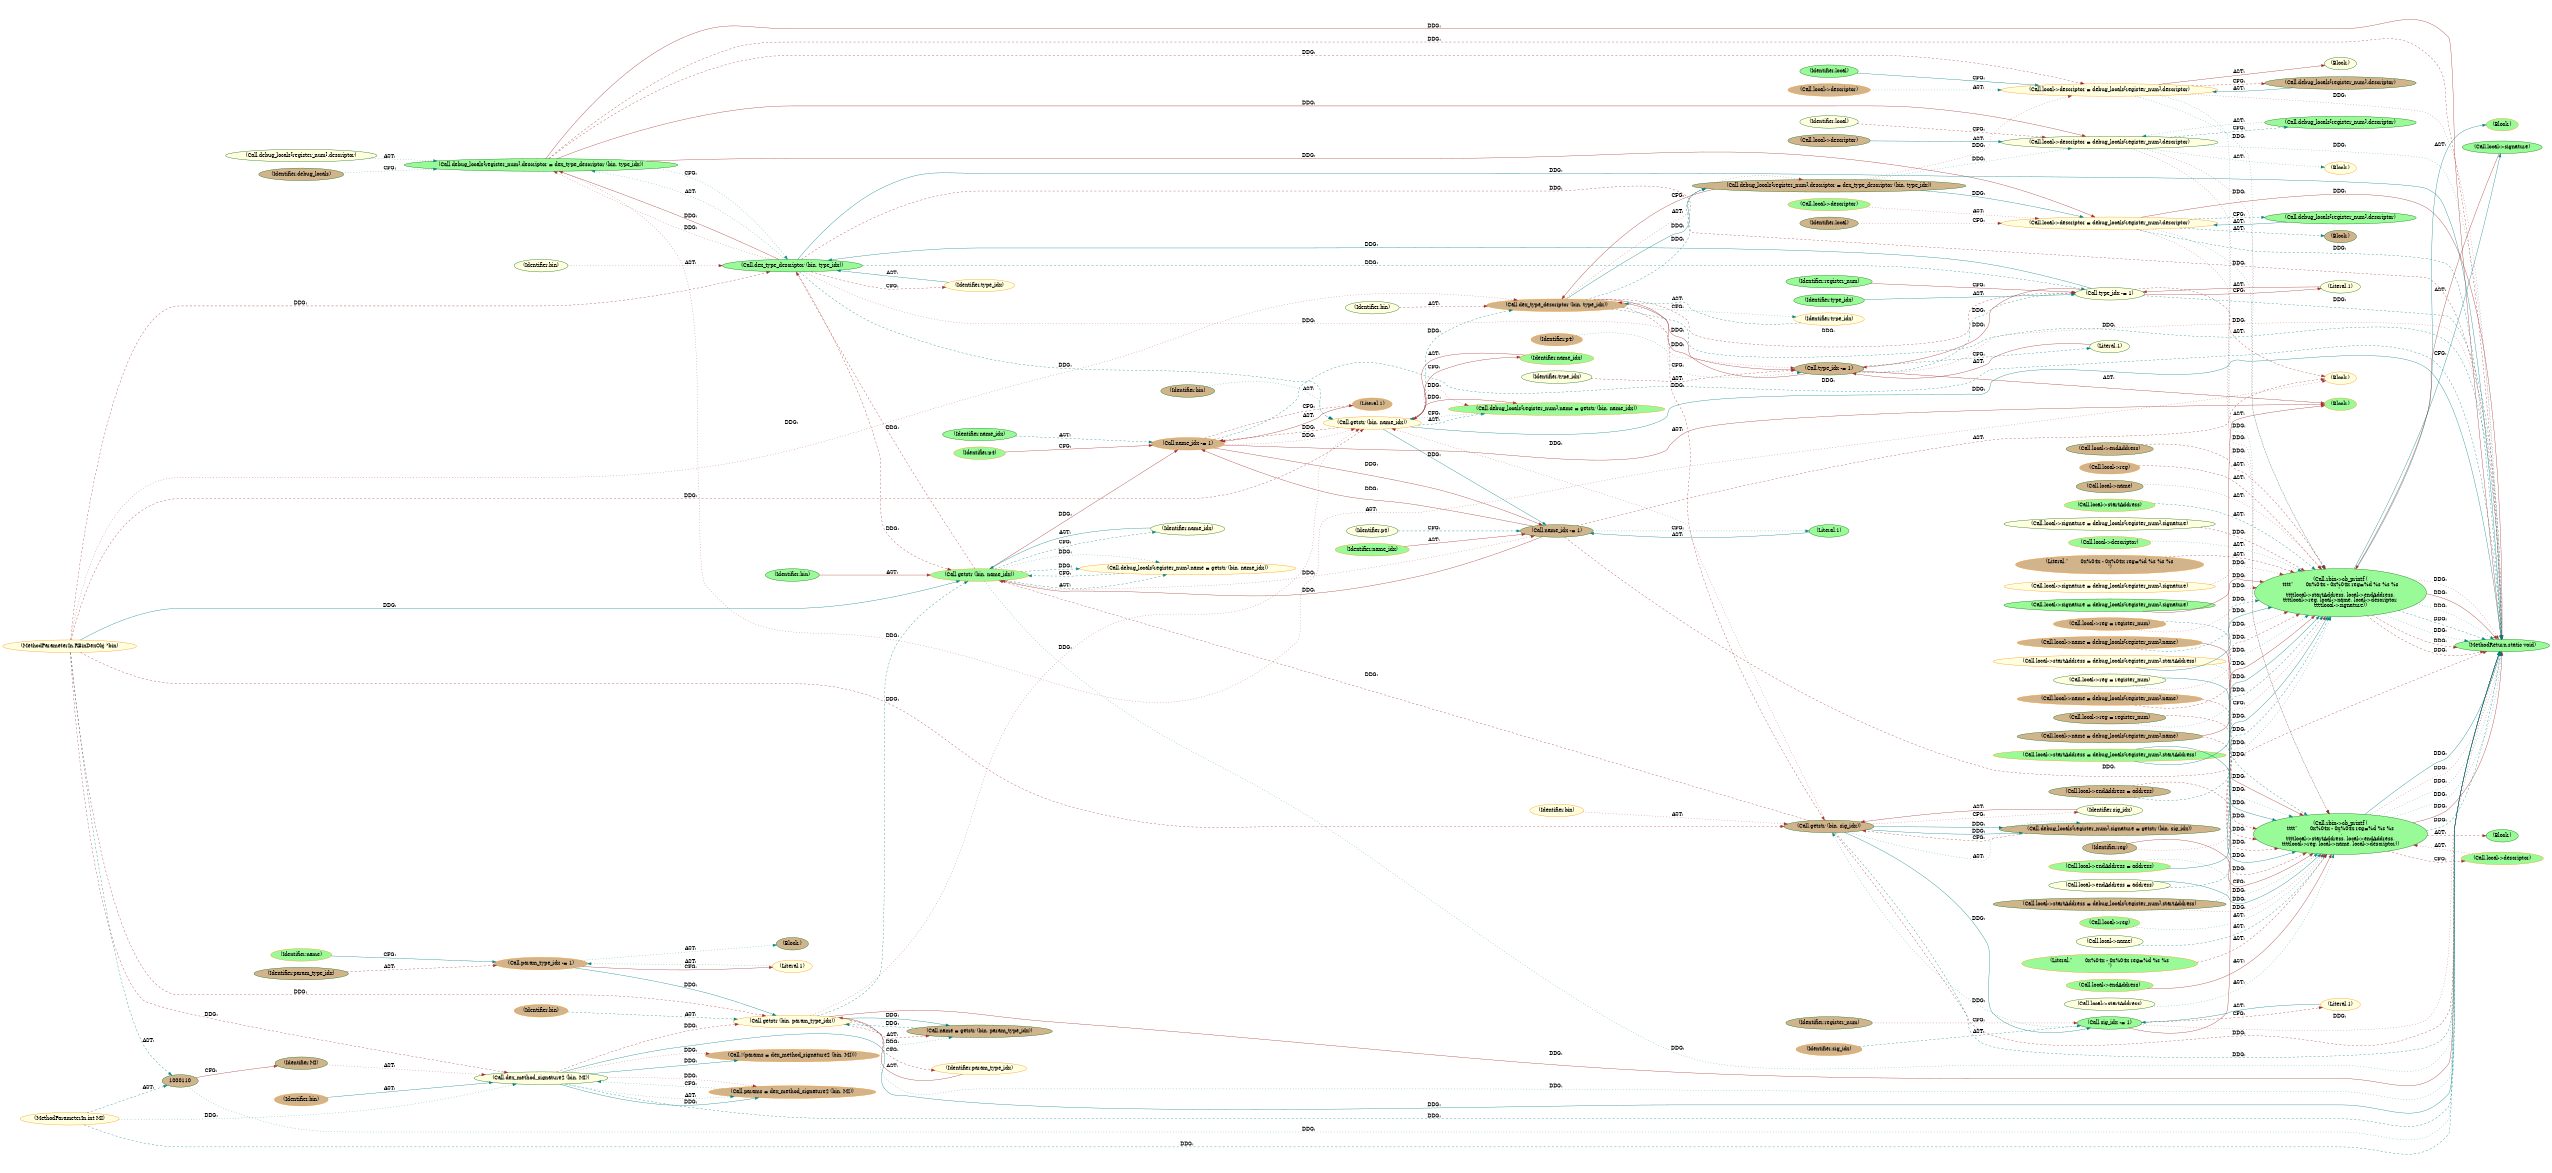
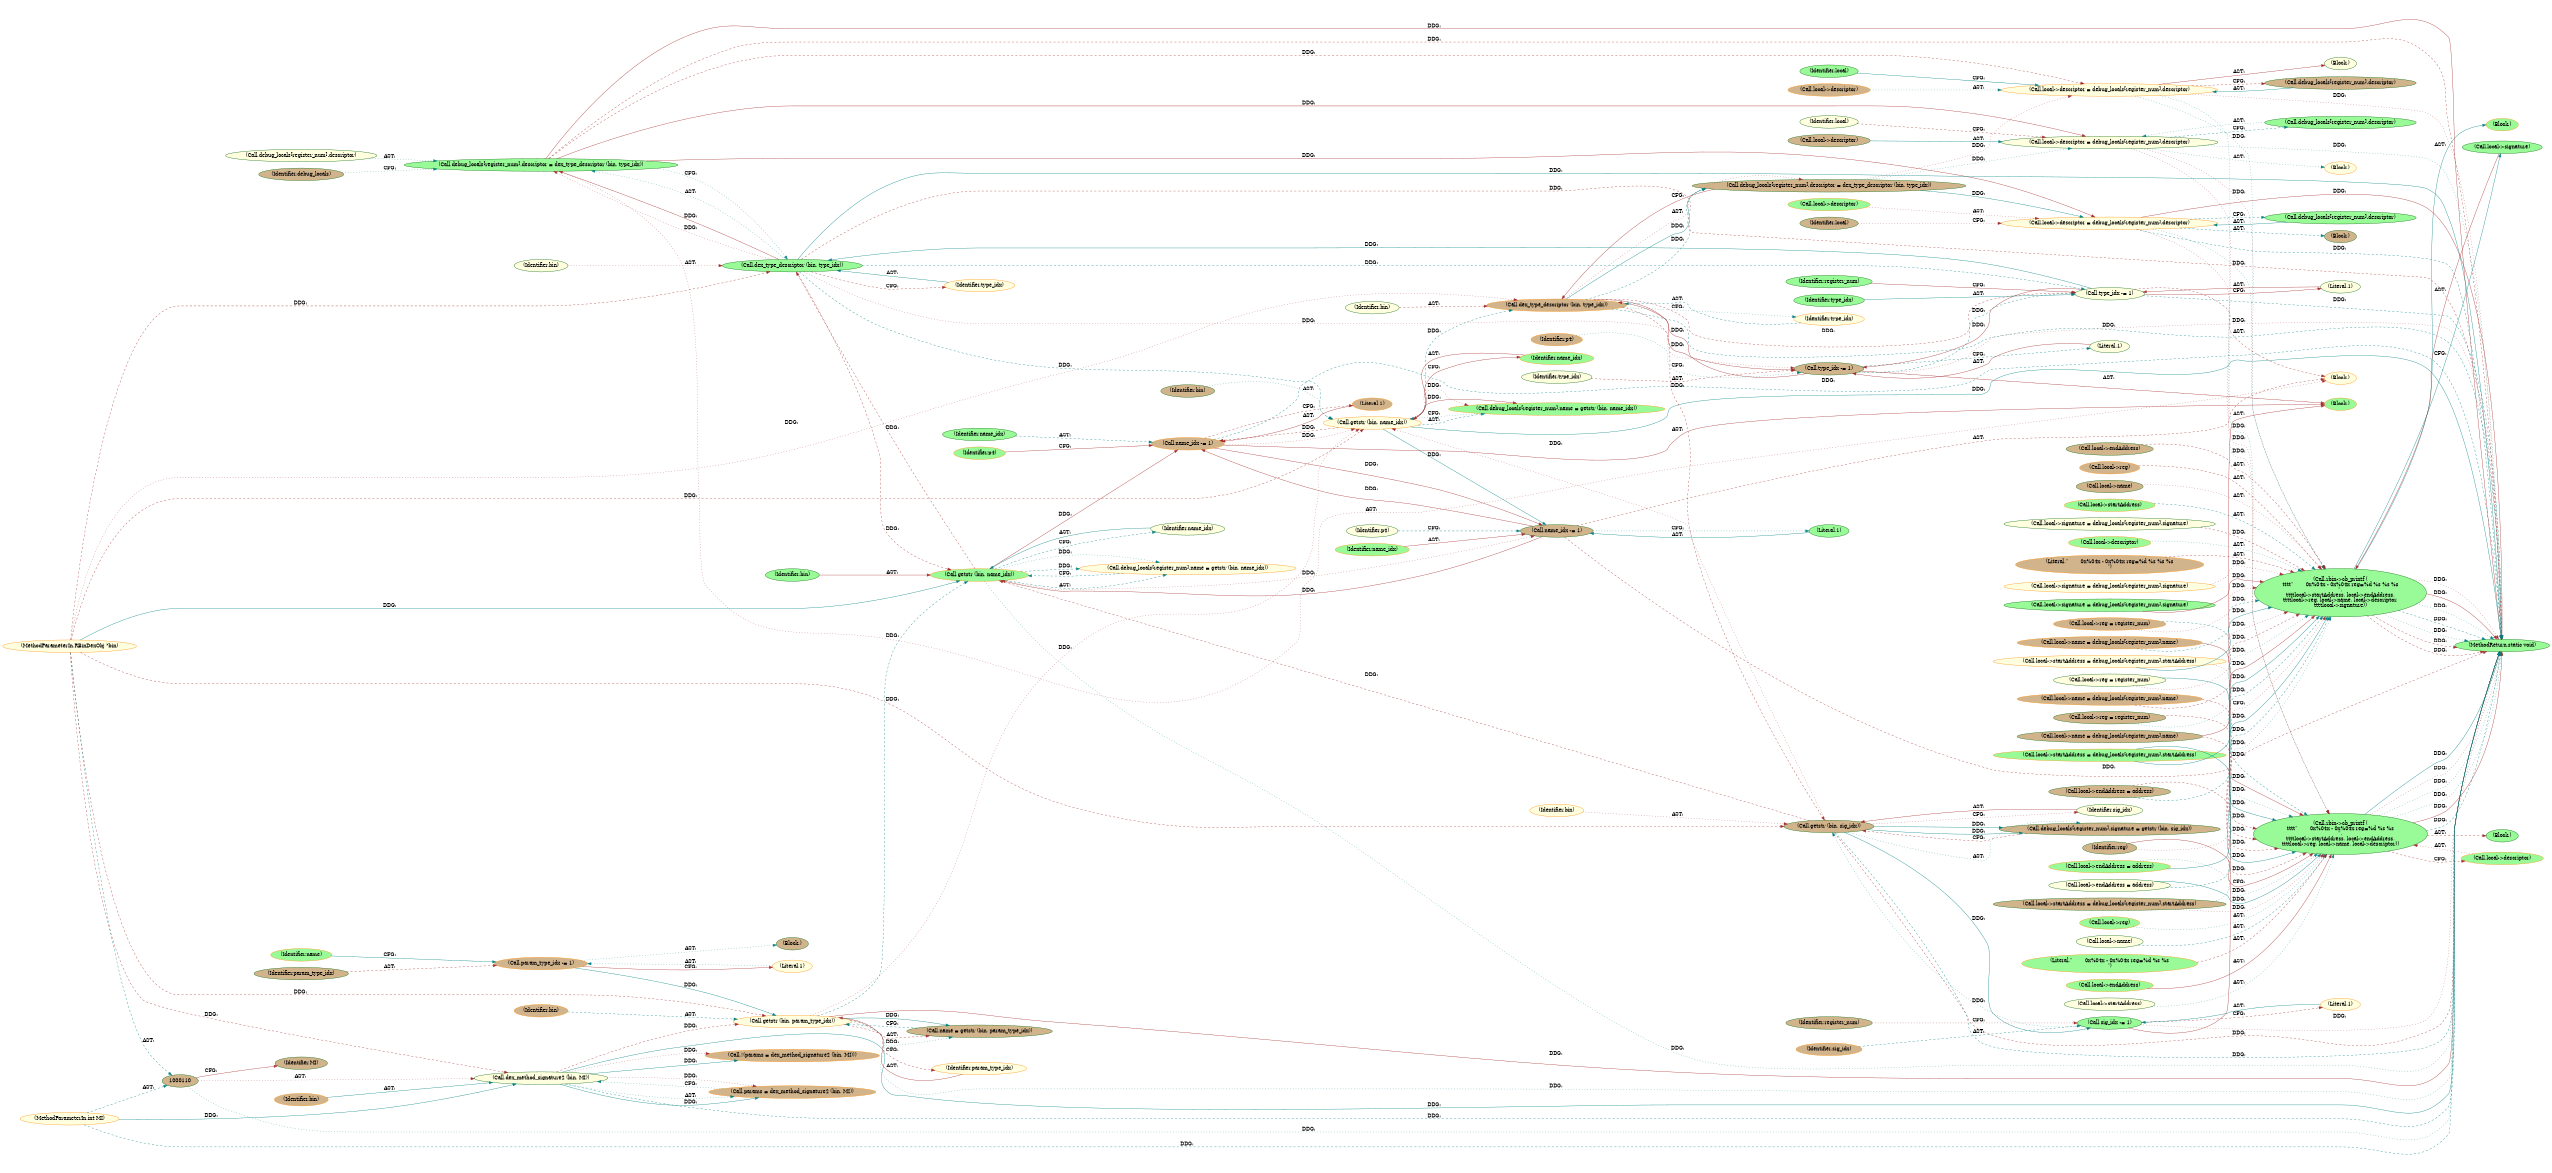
edge "(Call,name = getstr (bin, param_type_idx))" -> "(Call,getstr (bin, param_type_idx))": label "DDG: " -> "CFG: "
edge "(Identifier,MI)" -> "(Call,dex_method_signature2 (bin, MI))": now "1000110" -> "(Call,dex_method_signature2 (bin, MI))"
edge "(MethodParameterIn,int MI)" -> "(Call,dex_method_signature2 (bin, MI))": style dotted -> solid
